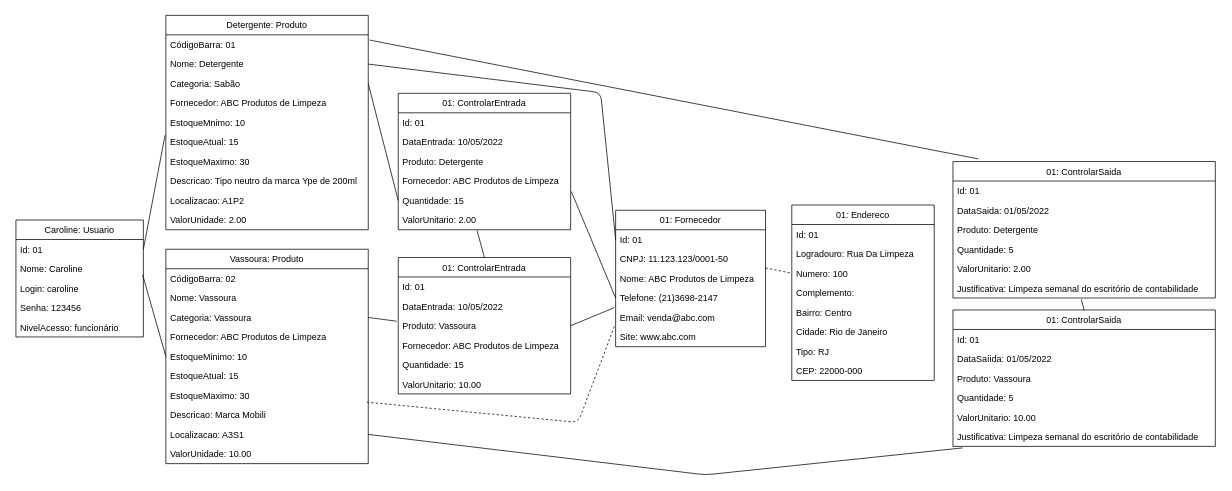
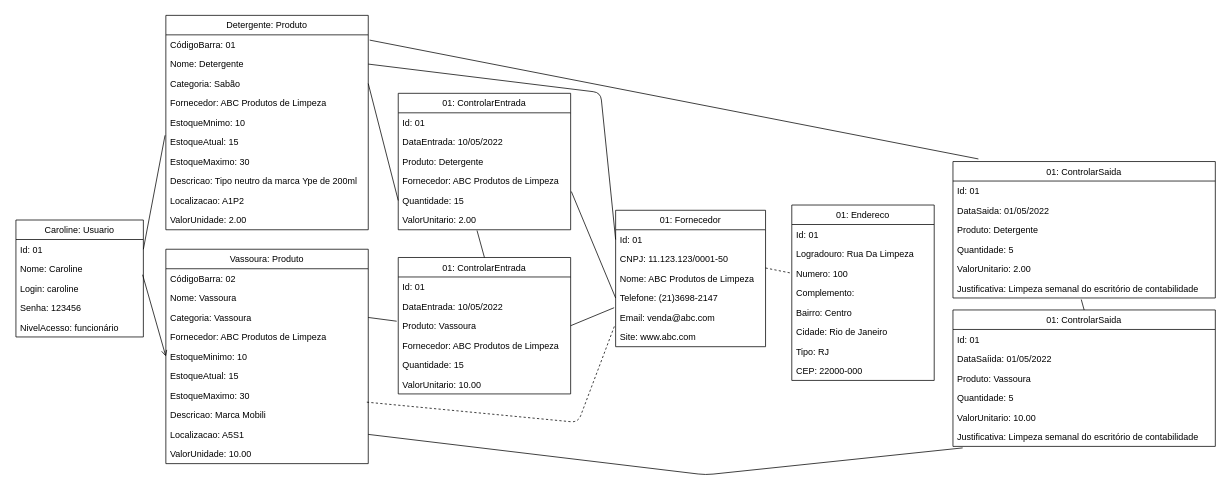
edge "Nome: Caroline" -- "EstoqueMinimo: 10": arrowhead none -> open
node "Localizacao: A3S1": label "Localizacao: A3S1" -> "Localizacao: A5S1"
